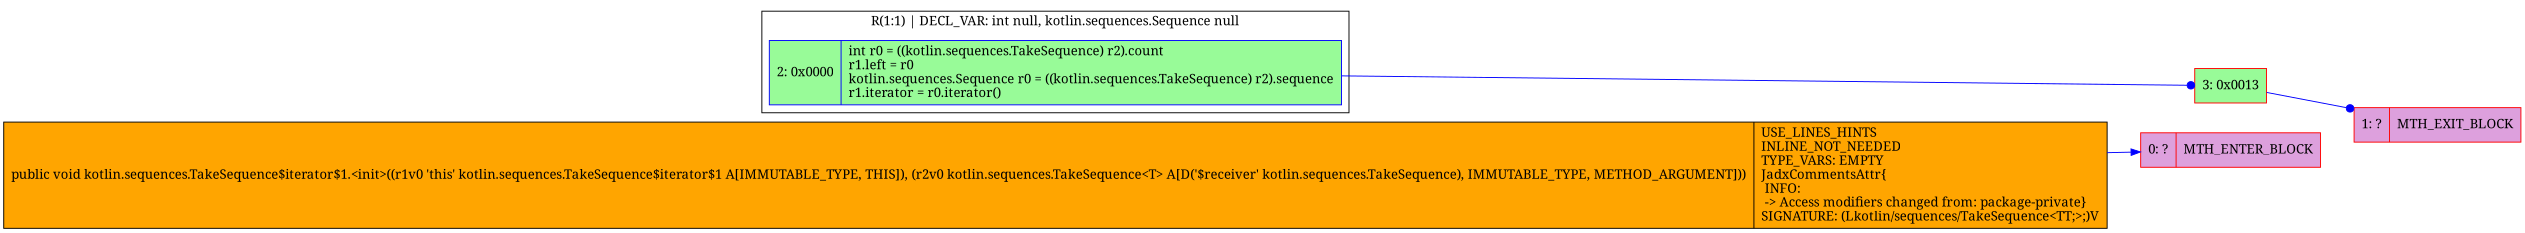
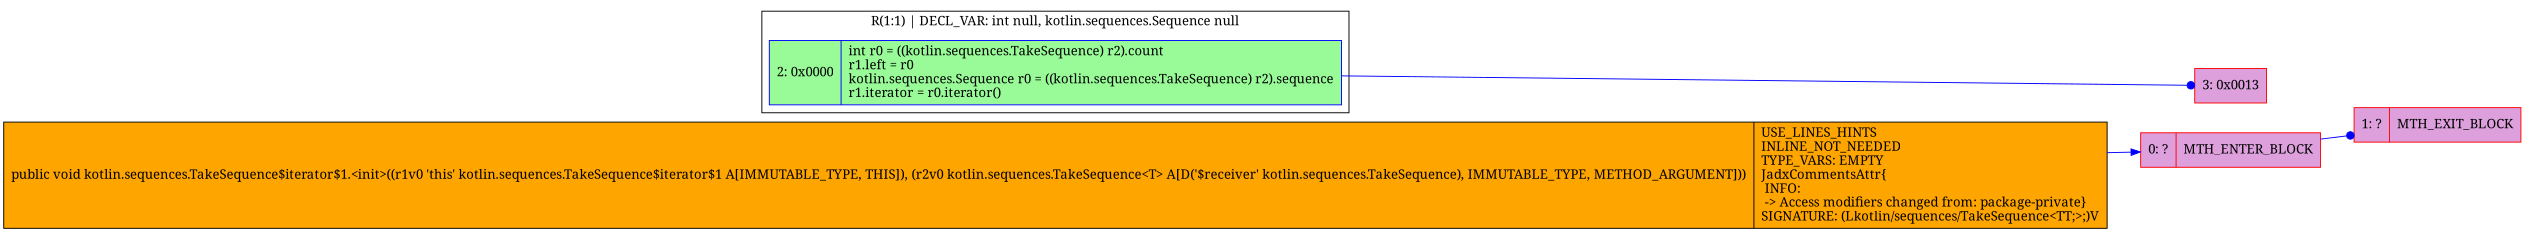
node "3: 0x0013": fillcolor palegreen -> plum
edge "3: 0x0013" -> "1: ?": now "0: ?" -> "1: ?"
